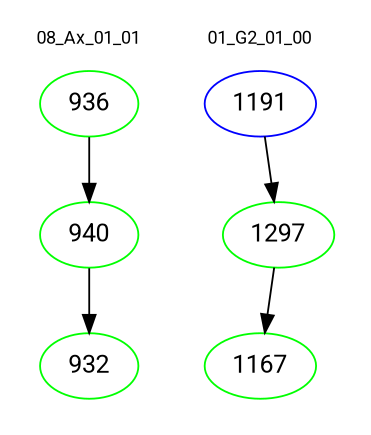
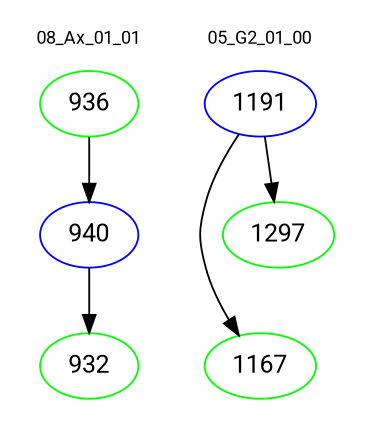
cluster "01_G2_01_00": label "01_G2_01_00" -> "05_G2_01_00"
node "940": color green -> blue
edge "1297" -> "1167": now "1191" -> "1167"
